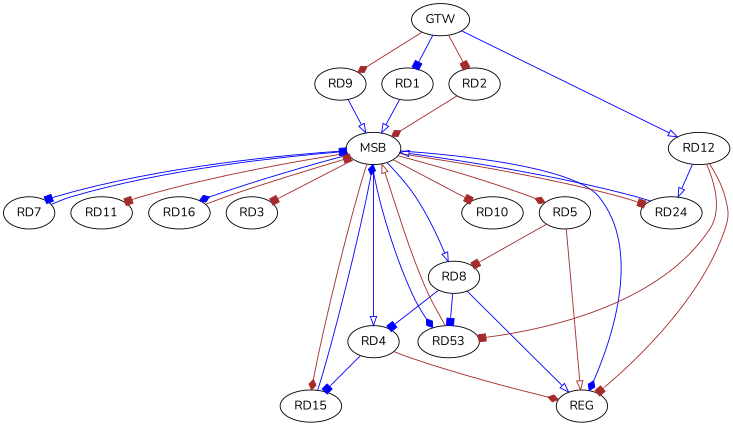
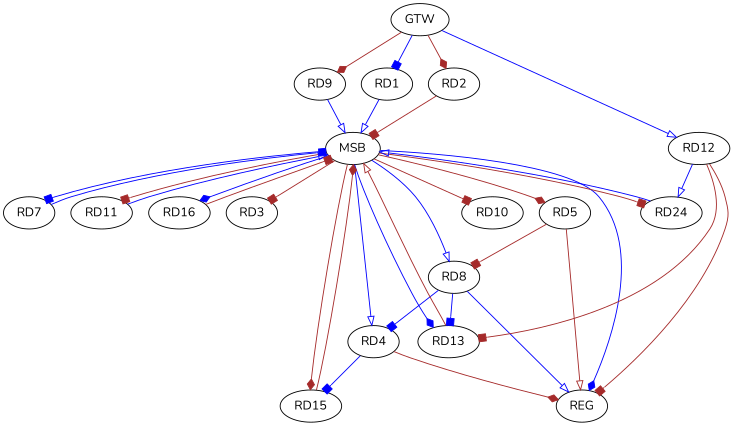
edge "GTW" -> "RD2": arrowhead box -> diamond
edge "RD2" -> "MSB": arrowhead diamond -> box
edge "RD11" -> "MSB": added
edge "RD15" -> "MSB": color blue -> brown
node "RD53": label "RD53" -> "RD13"
